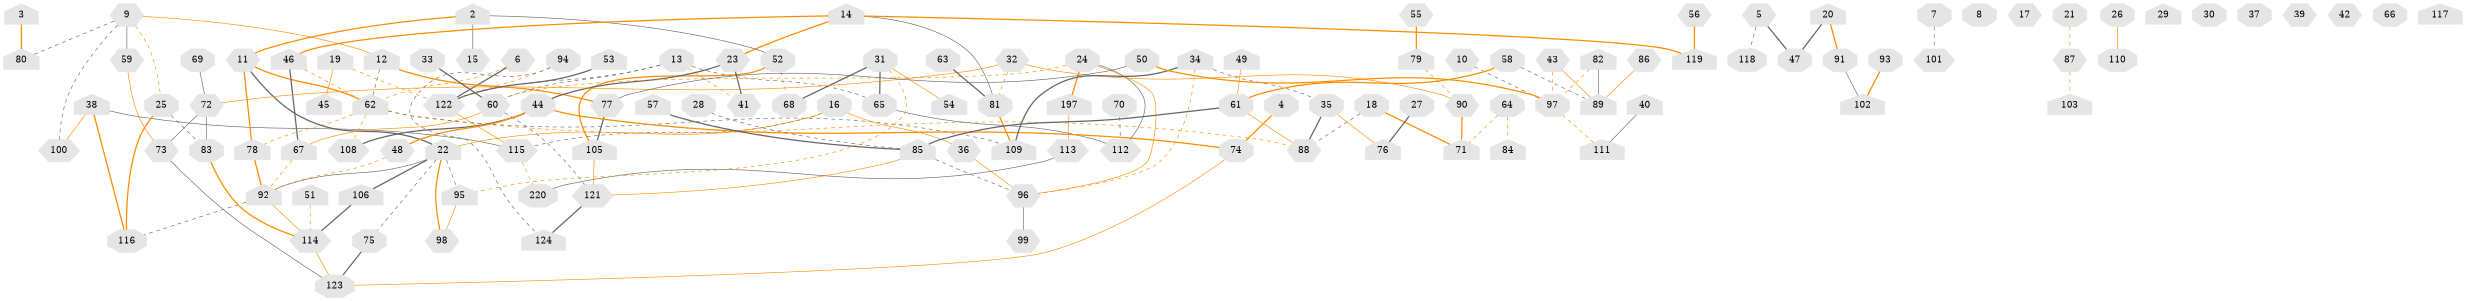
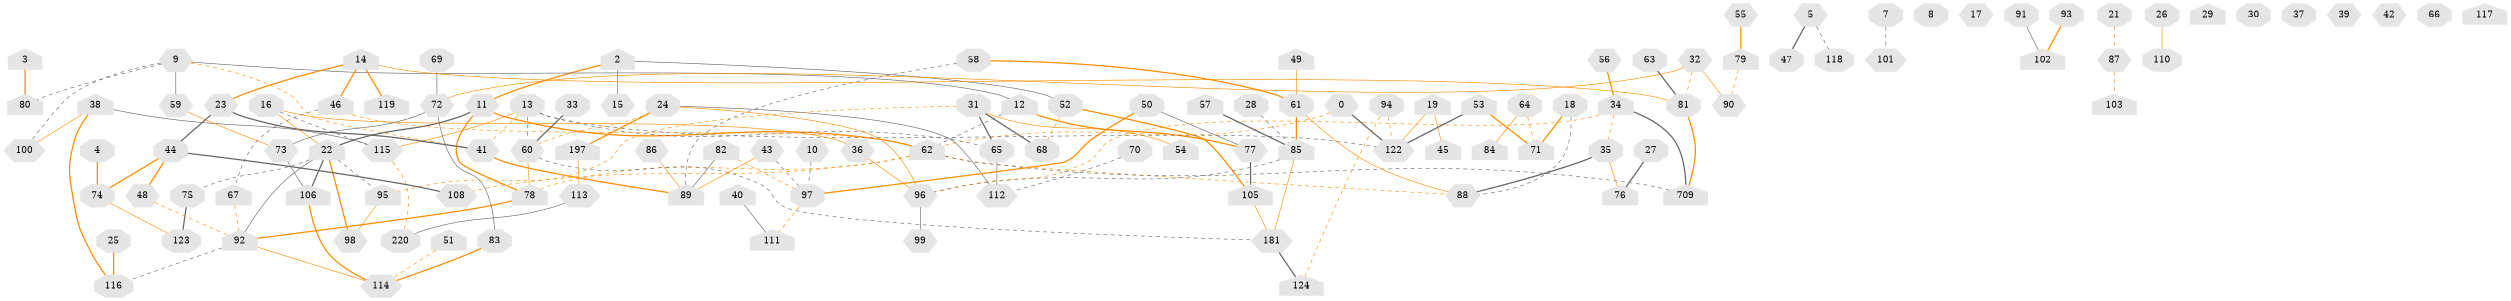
node "20": removed
edge "9" -- "12": color darkorange -> gray40
edge "14" -- "81": color gray40 -> darkorange
edge "56" -- "119": now "56" -- "34"
edge "9" -- "25": now "9" -- "41"
node "6": label "6" -> "0"
edge "43" -- "97": color darkorange -> gray40
edge "34" -- "35": color gray40 -> darkorange
edge "19" -- "122": style dashed -> solid
edge "46" -- "67": style bold -> dashed
edge "61" -- "85": color gray40 -> darkorange
edge "94" -- "124": color gray40 -> darkorange
edge "60" -- "67": now "60" -- "78"
edge "90" -- "71": now "53" -- "71"
edge "64" -- "84": style dashed -> solid
edge "122" -- "115": now "13" -- "115"
edge "25" -- "83": removed
node "109": label "109" -> "709"
edge "41" -- "89": added
node "121": label "121" -> "181"
edge "106" -- "114": color gray40 -> darkorange
edge "73" -- "123": now "73" -- "106"
edge "114" -- "123": removed
